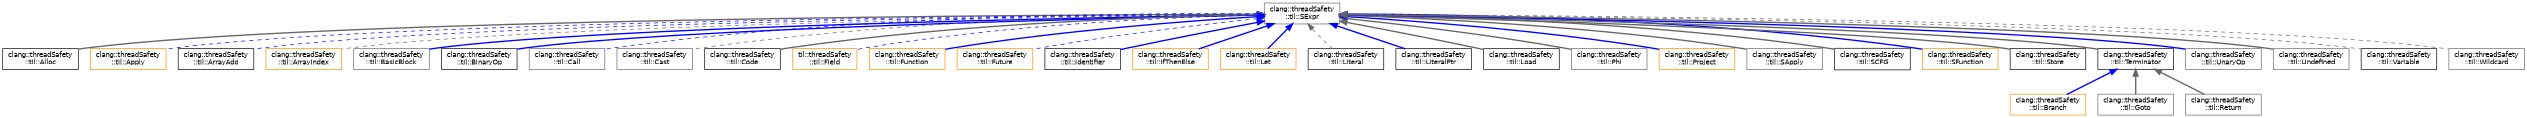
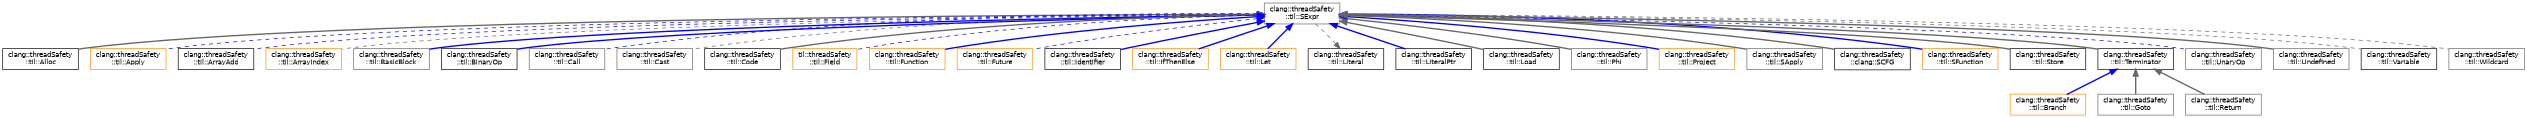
edge "clang::threadSafety ::til::UnaryOp" -> "clang::threadSafety ::til::SExpr": style bold -> dashed
edge "clang::threadSafety ::til::Literal" -> "clang::threadSafety ::til::SExpr": reversed
node "clang::threadSafety ::til::SCFG": label "clang::threadSafety ::til::SCFG" -> "clang::threadSafety ::clang::SCFG"
